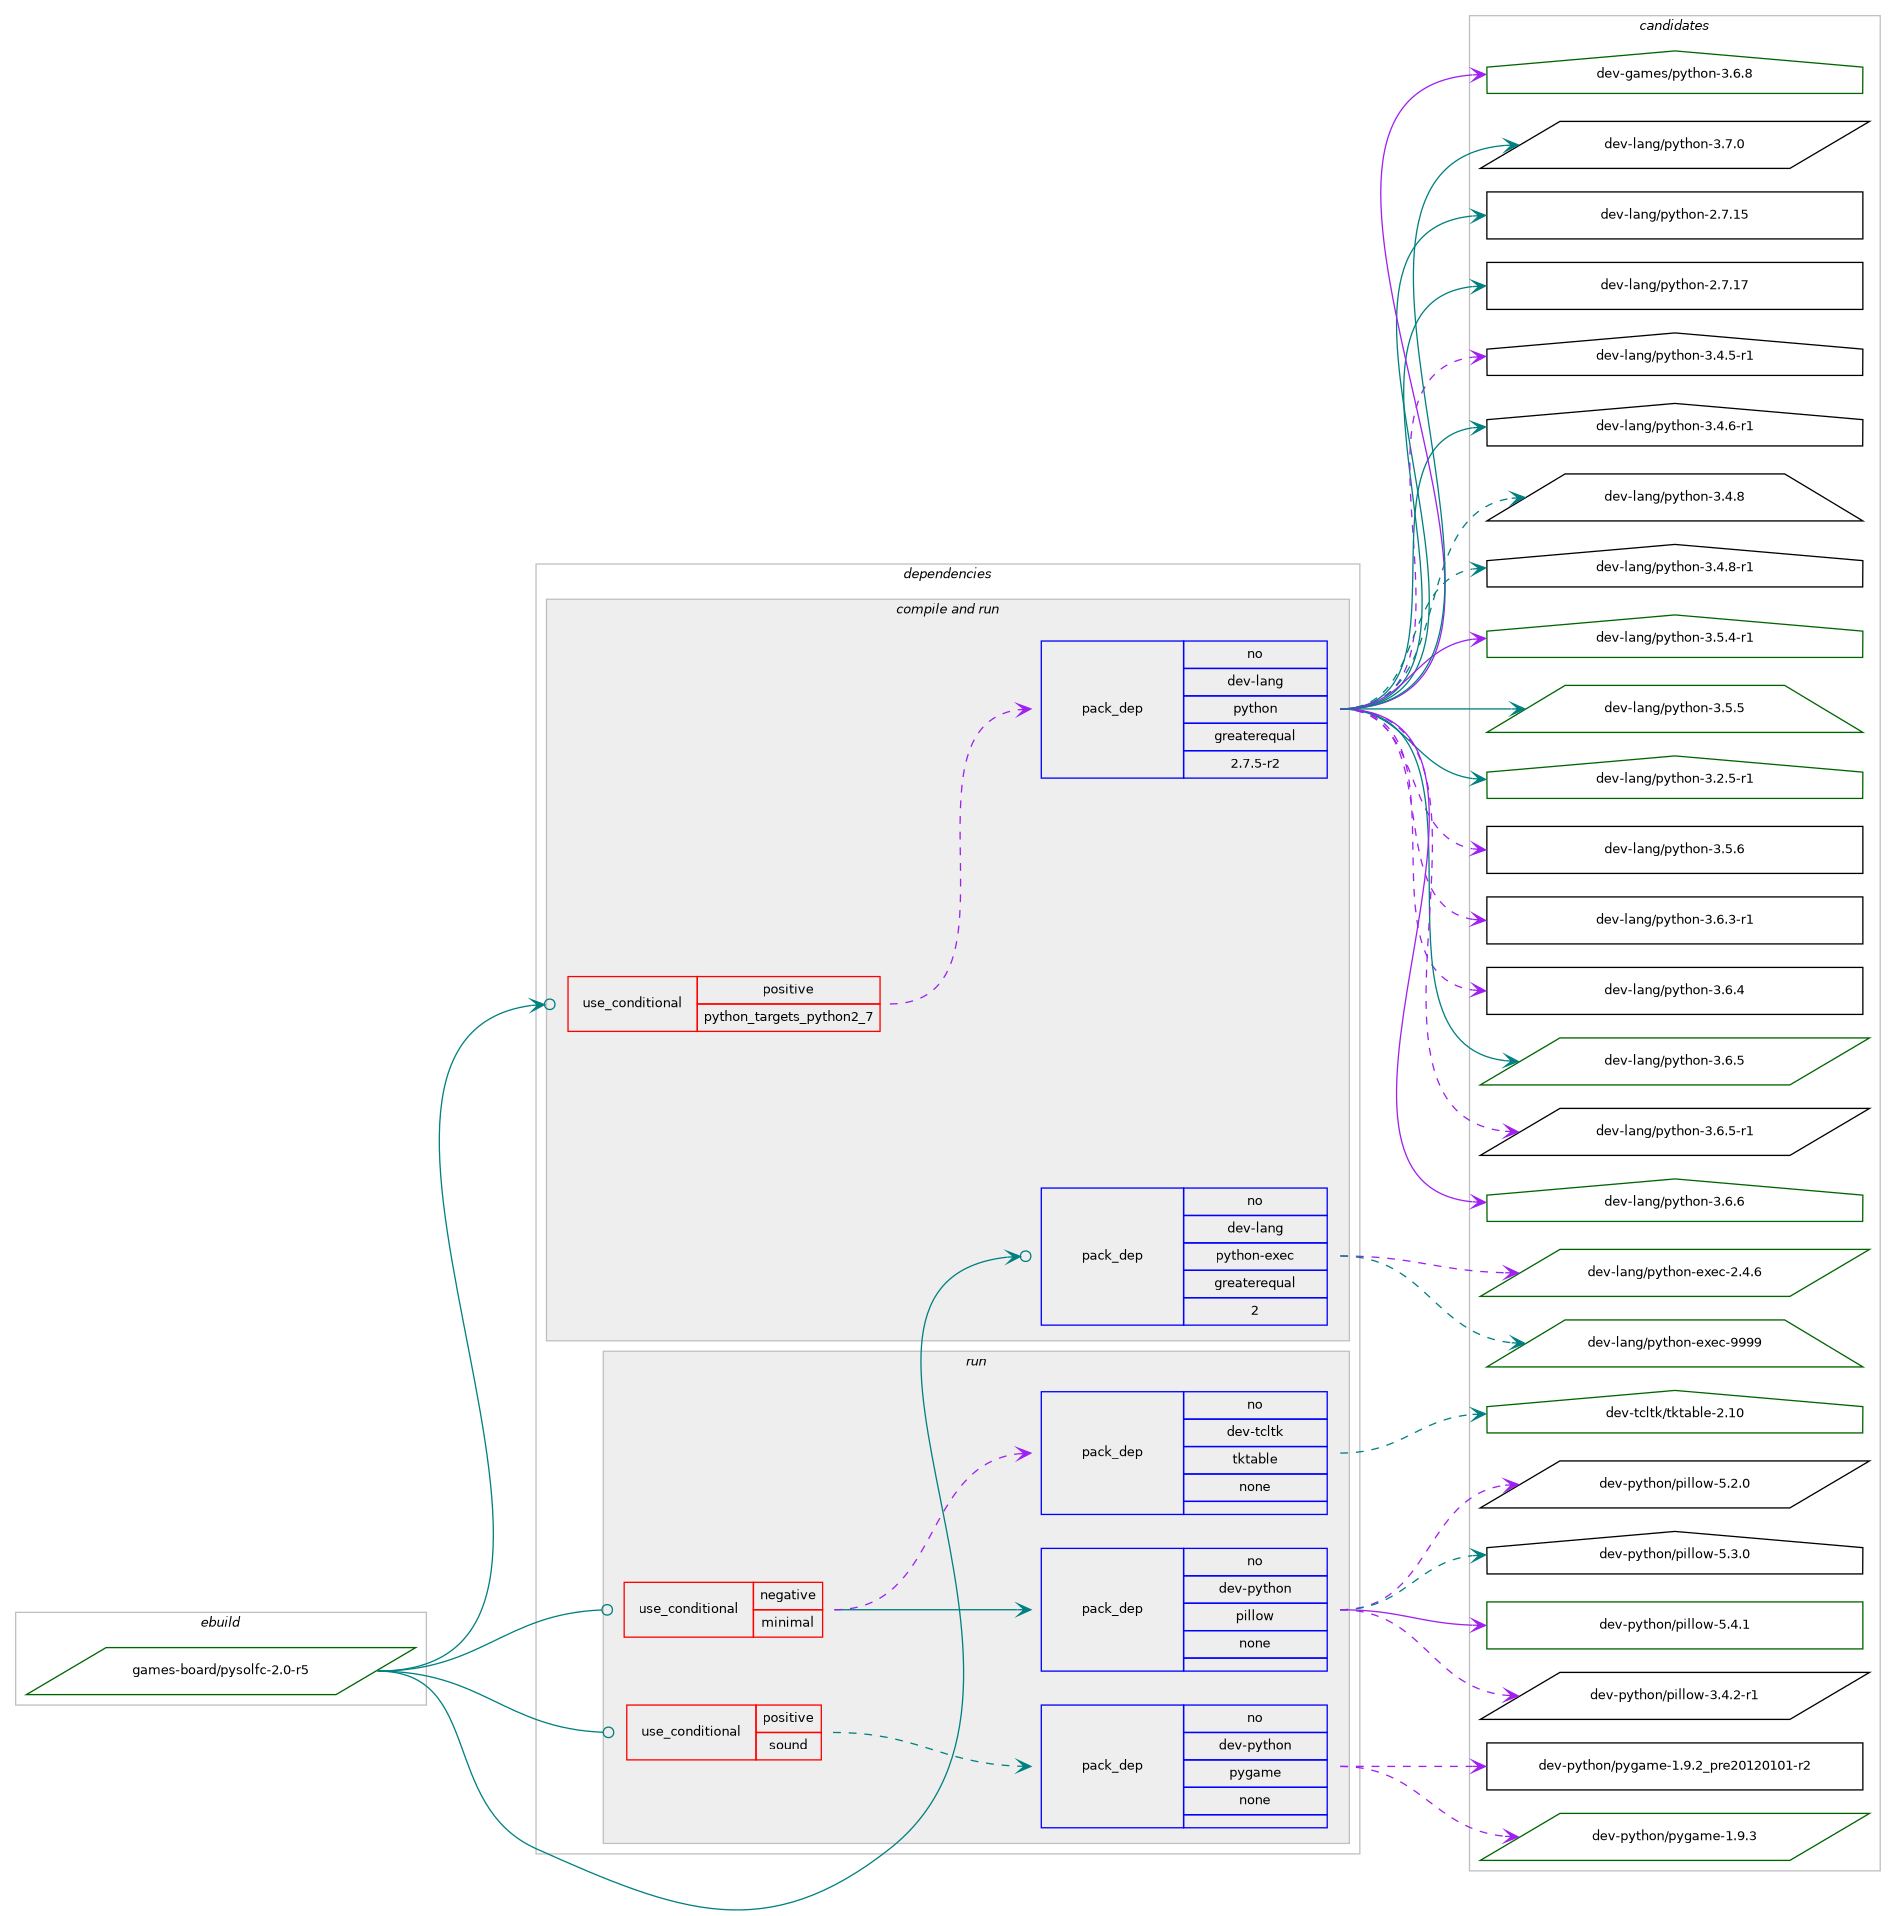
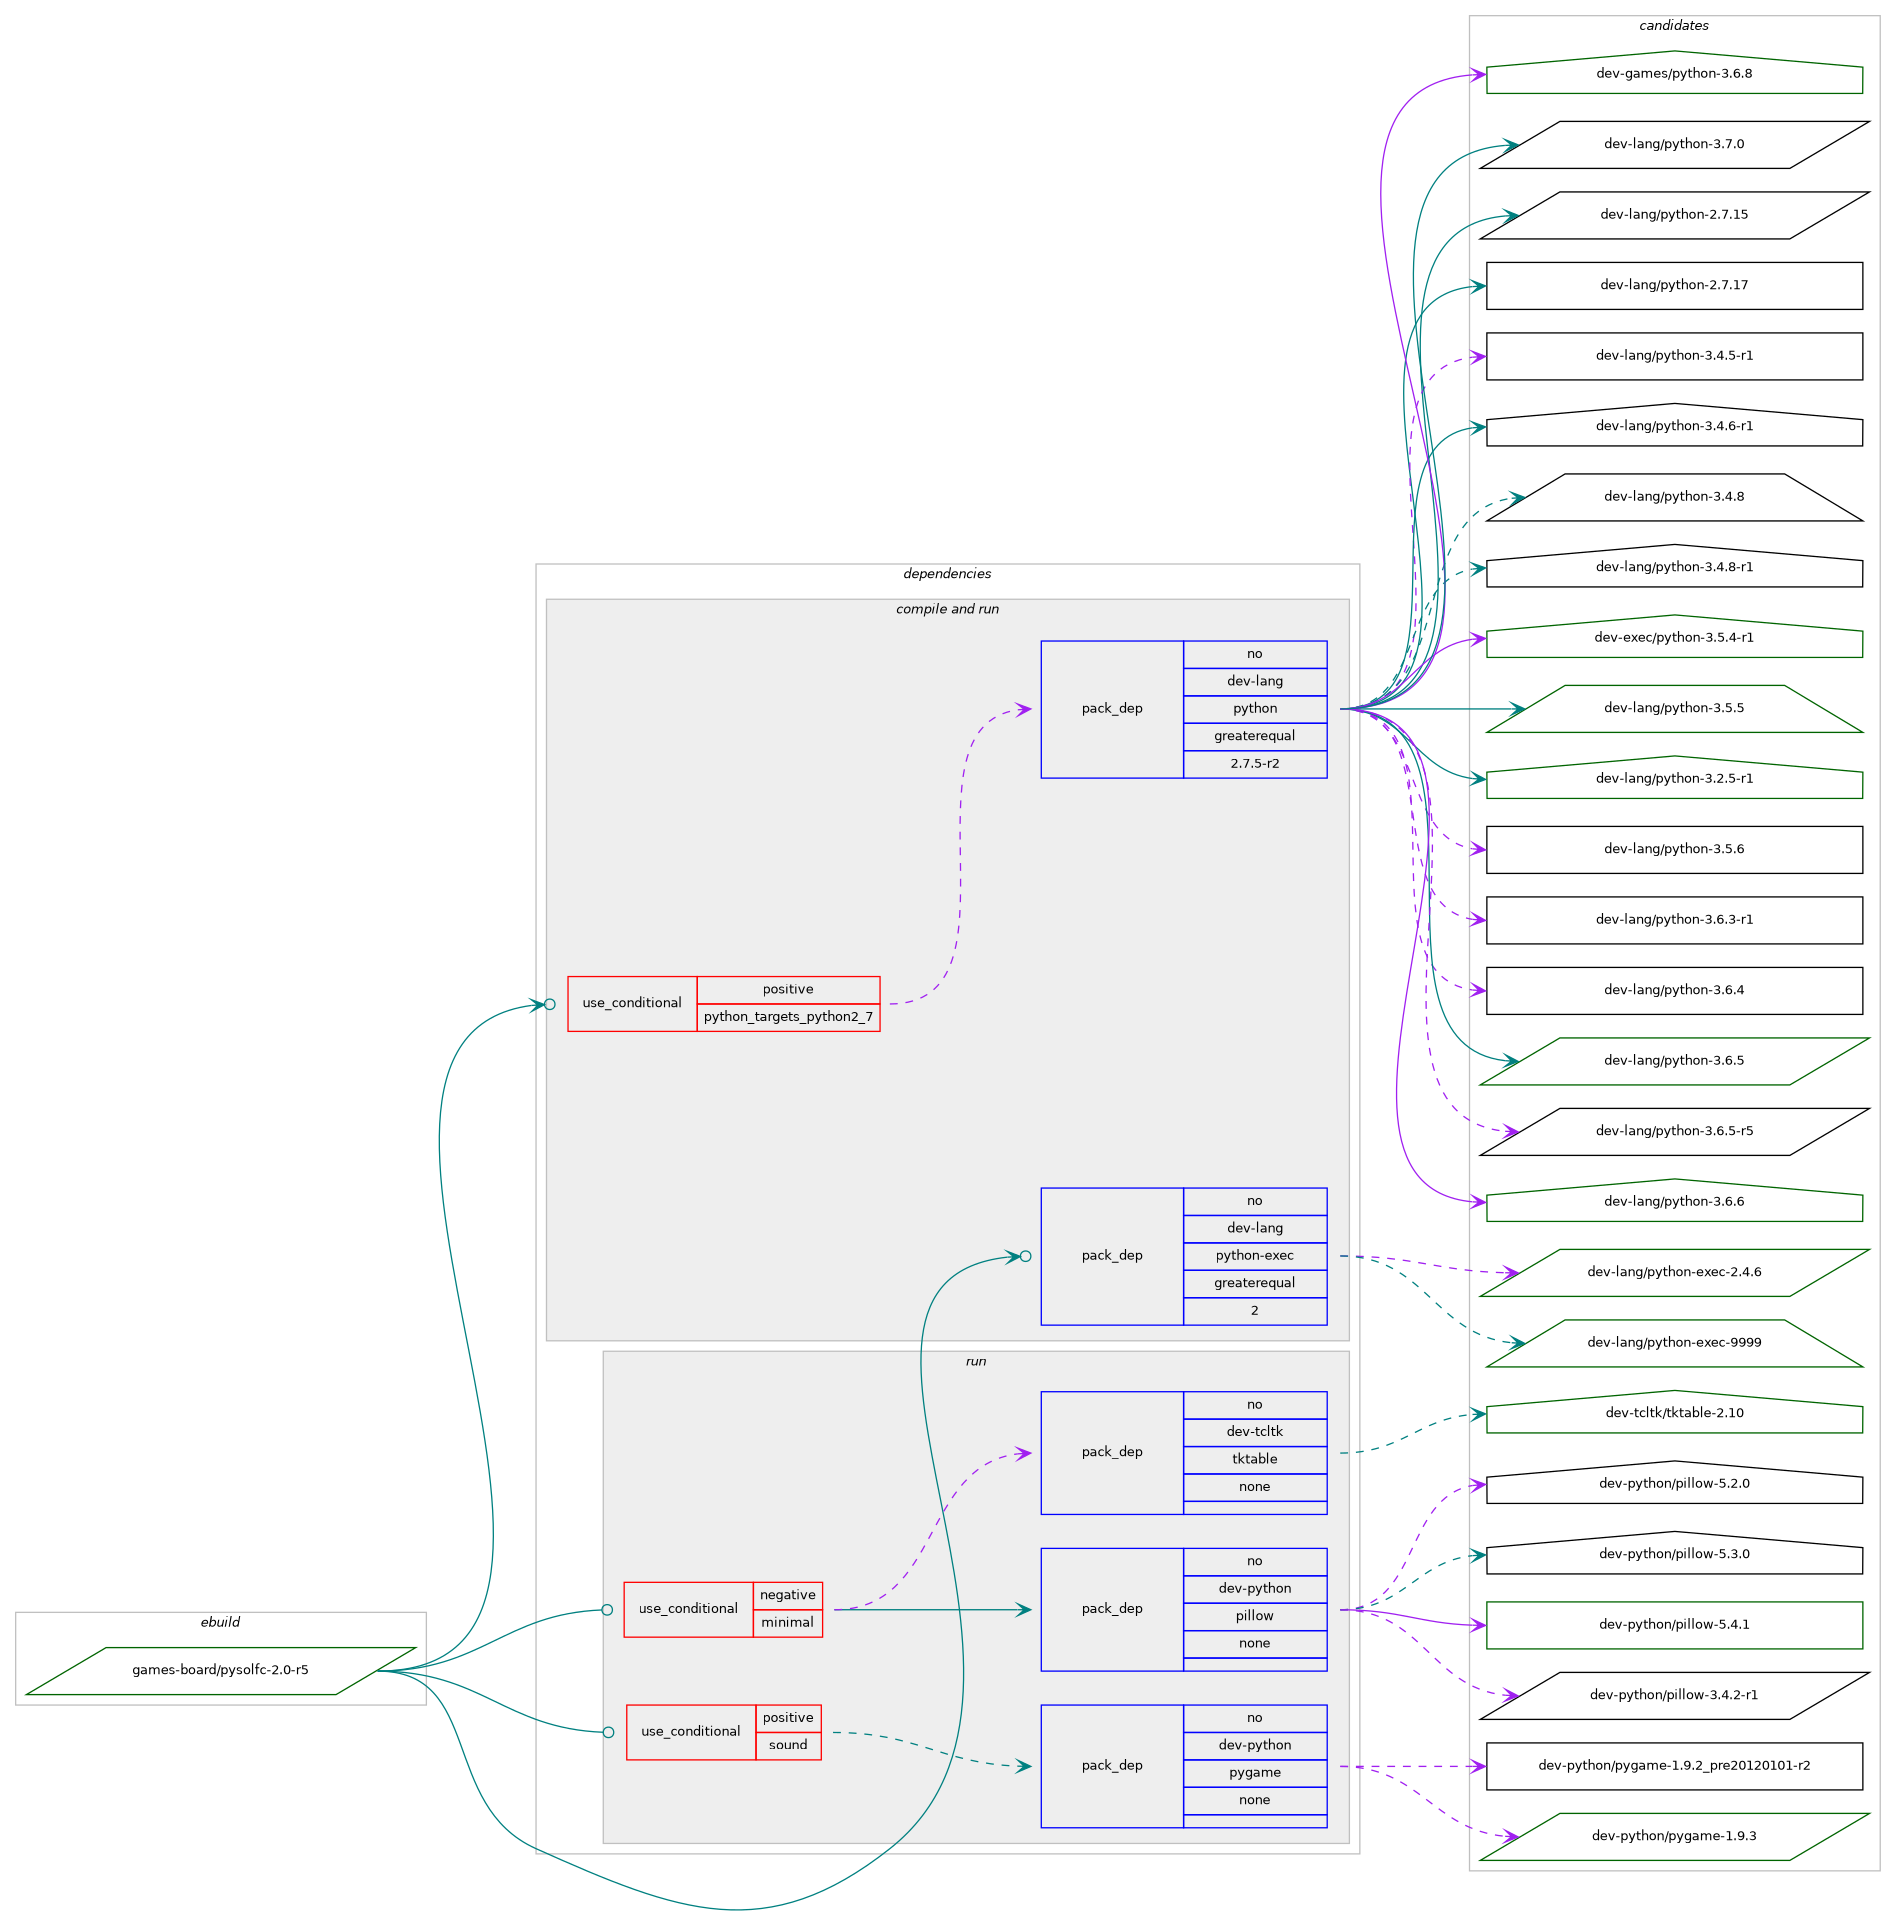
node "dev-lang/python-2.7.15": shape box -> parallelogram
node "dev-lang/python-3.4.5-r1": shape house -> box
node "dev-lang/python-3.5.4-r1": label "dev-lang/python-3.5.4-r1" -> "dev-exec/python-3.5.4-r1"
node "dev-lang/python-3.6.5-r1": label "dev-lang/python-3.6.5-r1" -> "dev-lang/python-3.6.5-r5"
node "dev-python/pillow-5.2.0": shape parallelogram -> house
